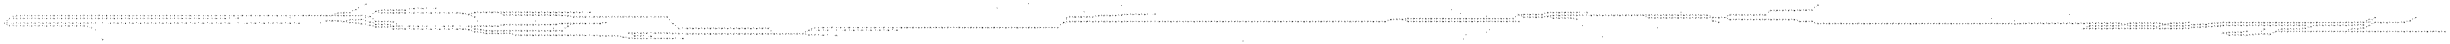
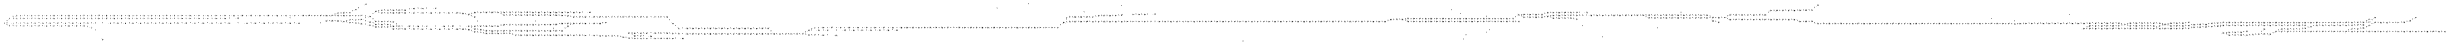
node "S701": removed
